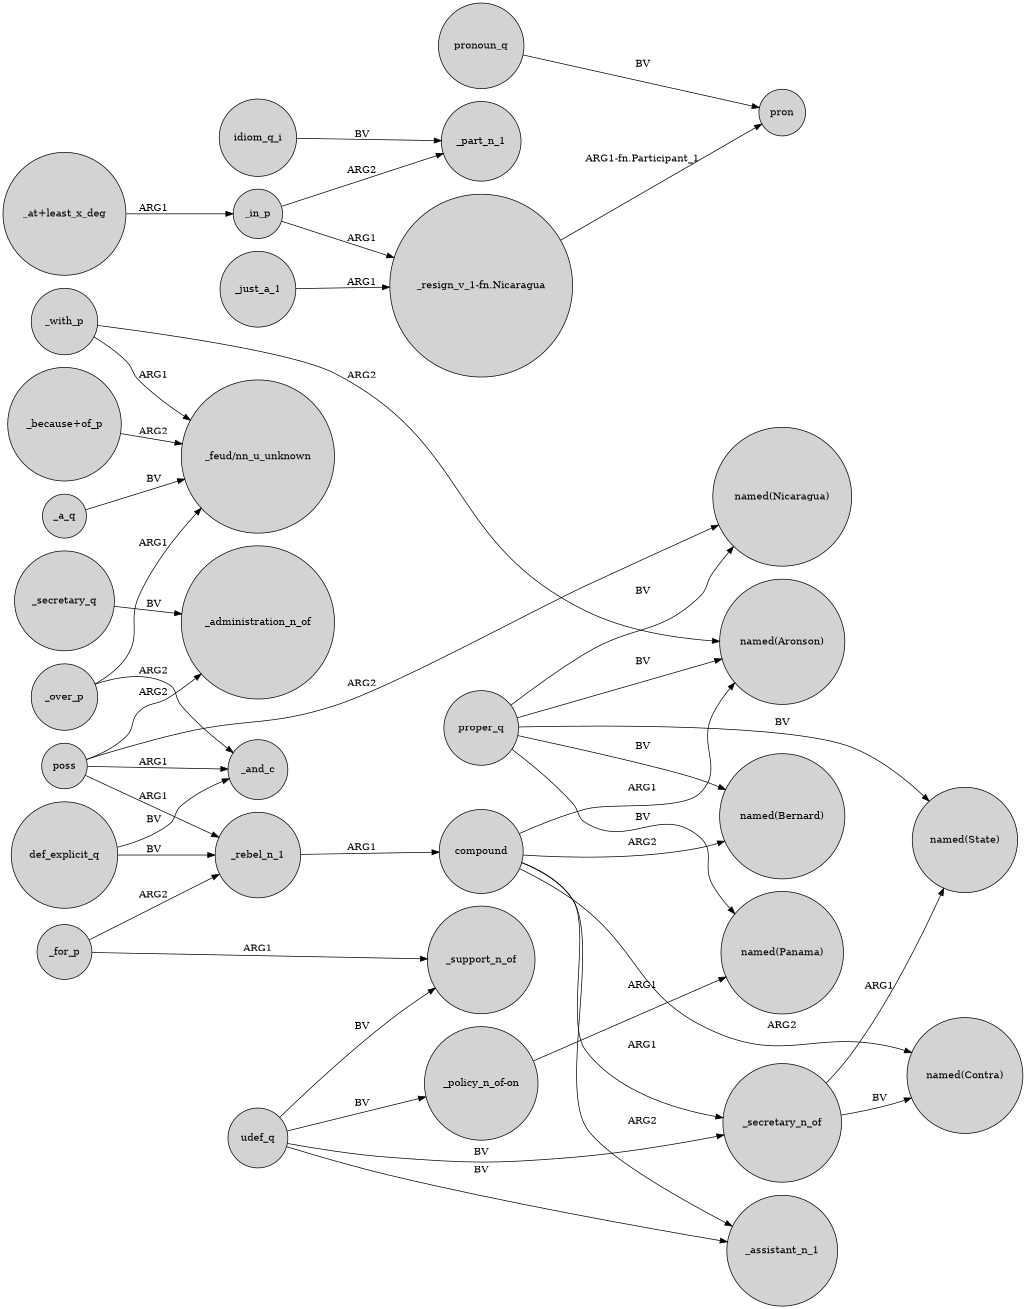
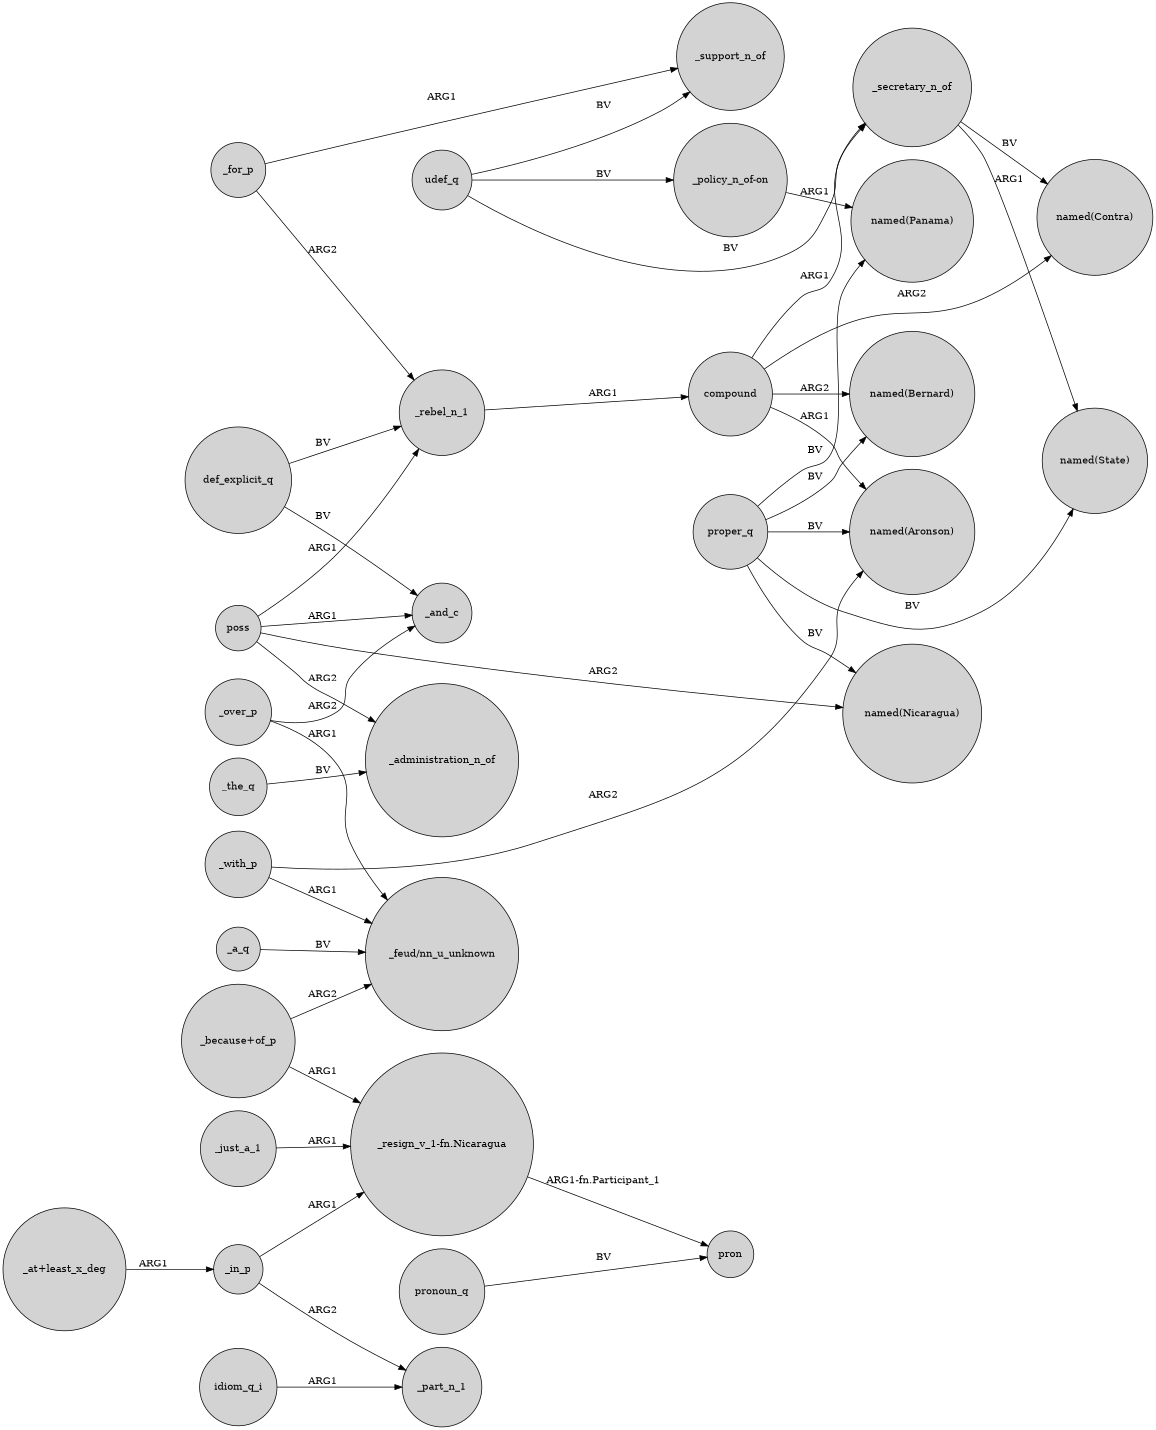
edge "idiom_q_i" -> "_part_n_1": label "BV" -> "ARG1"
node "_secretary_q": label "_secretary_q" -> "_the_q"
edge "_because+of_p" -> "_resign_v_1-fn.Nicaragua": added, label "ARG1"
node "_assistant_n_1": removed
